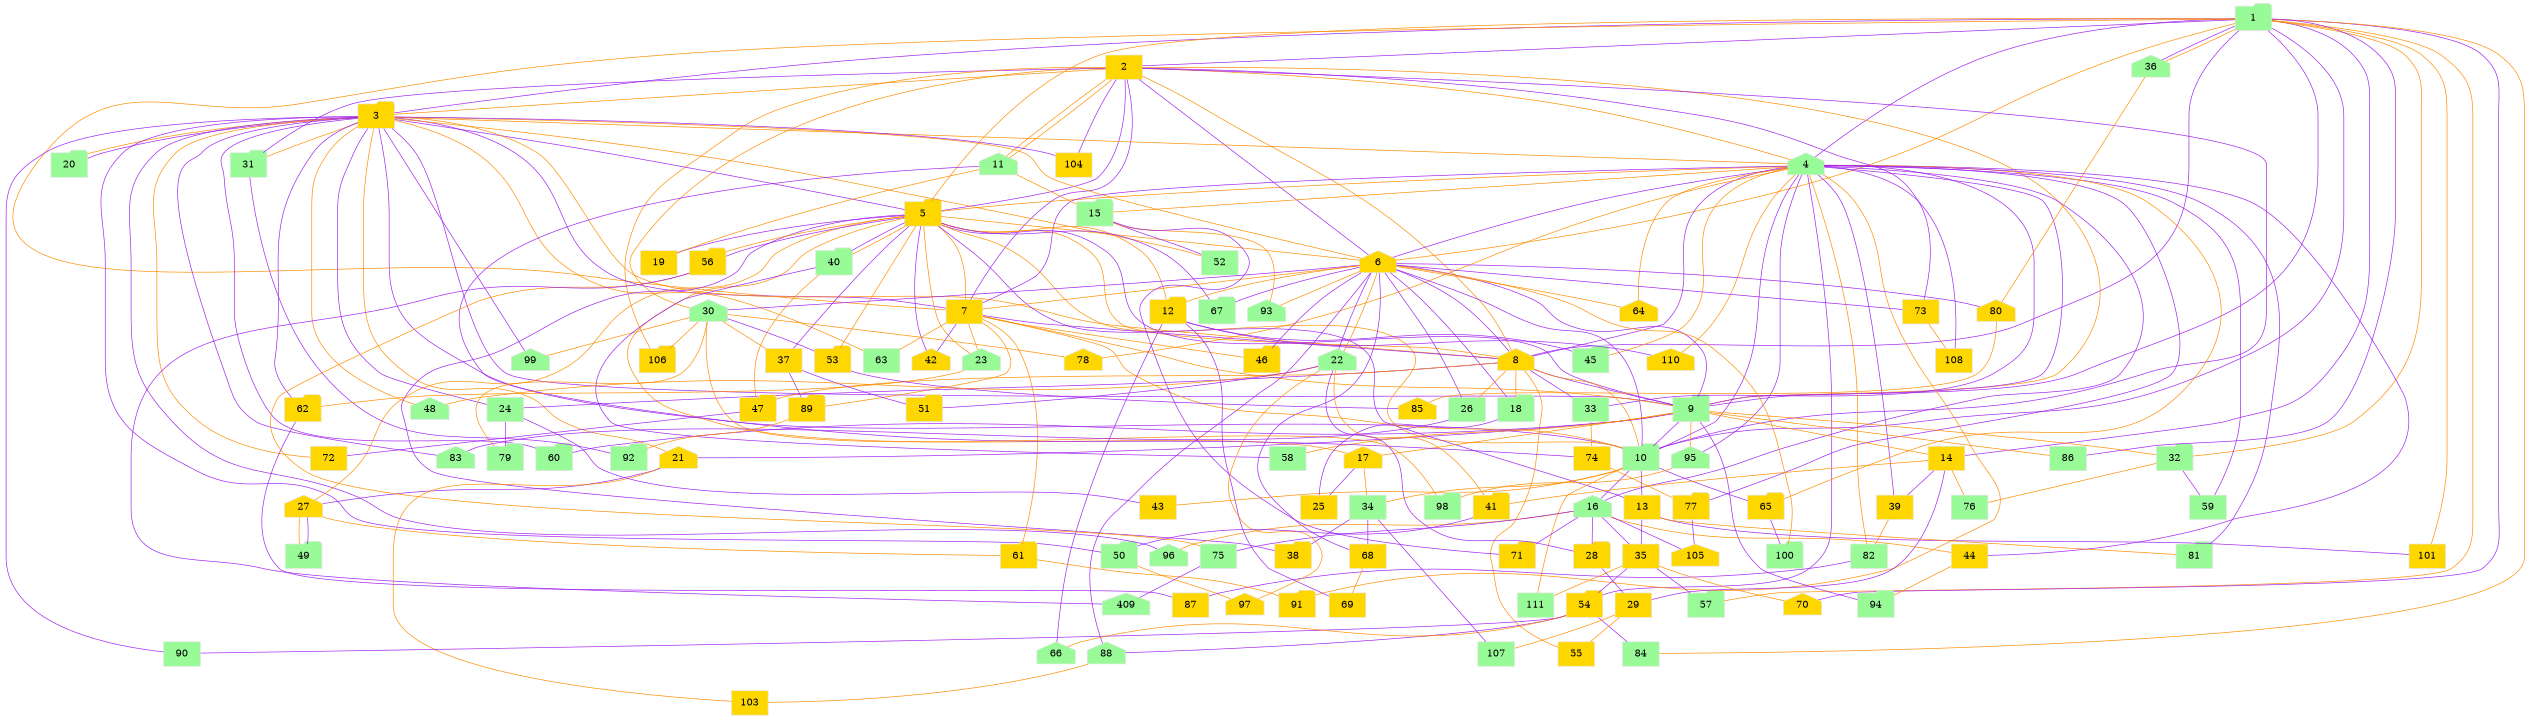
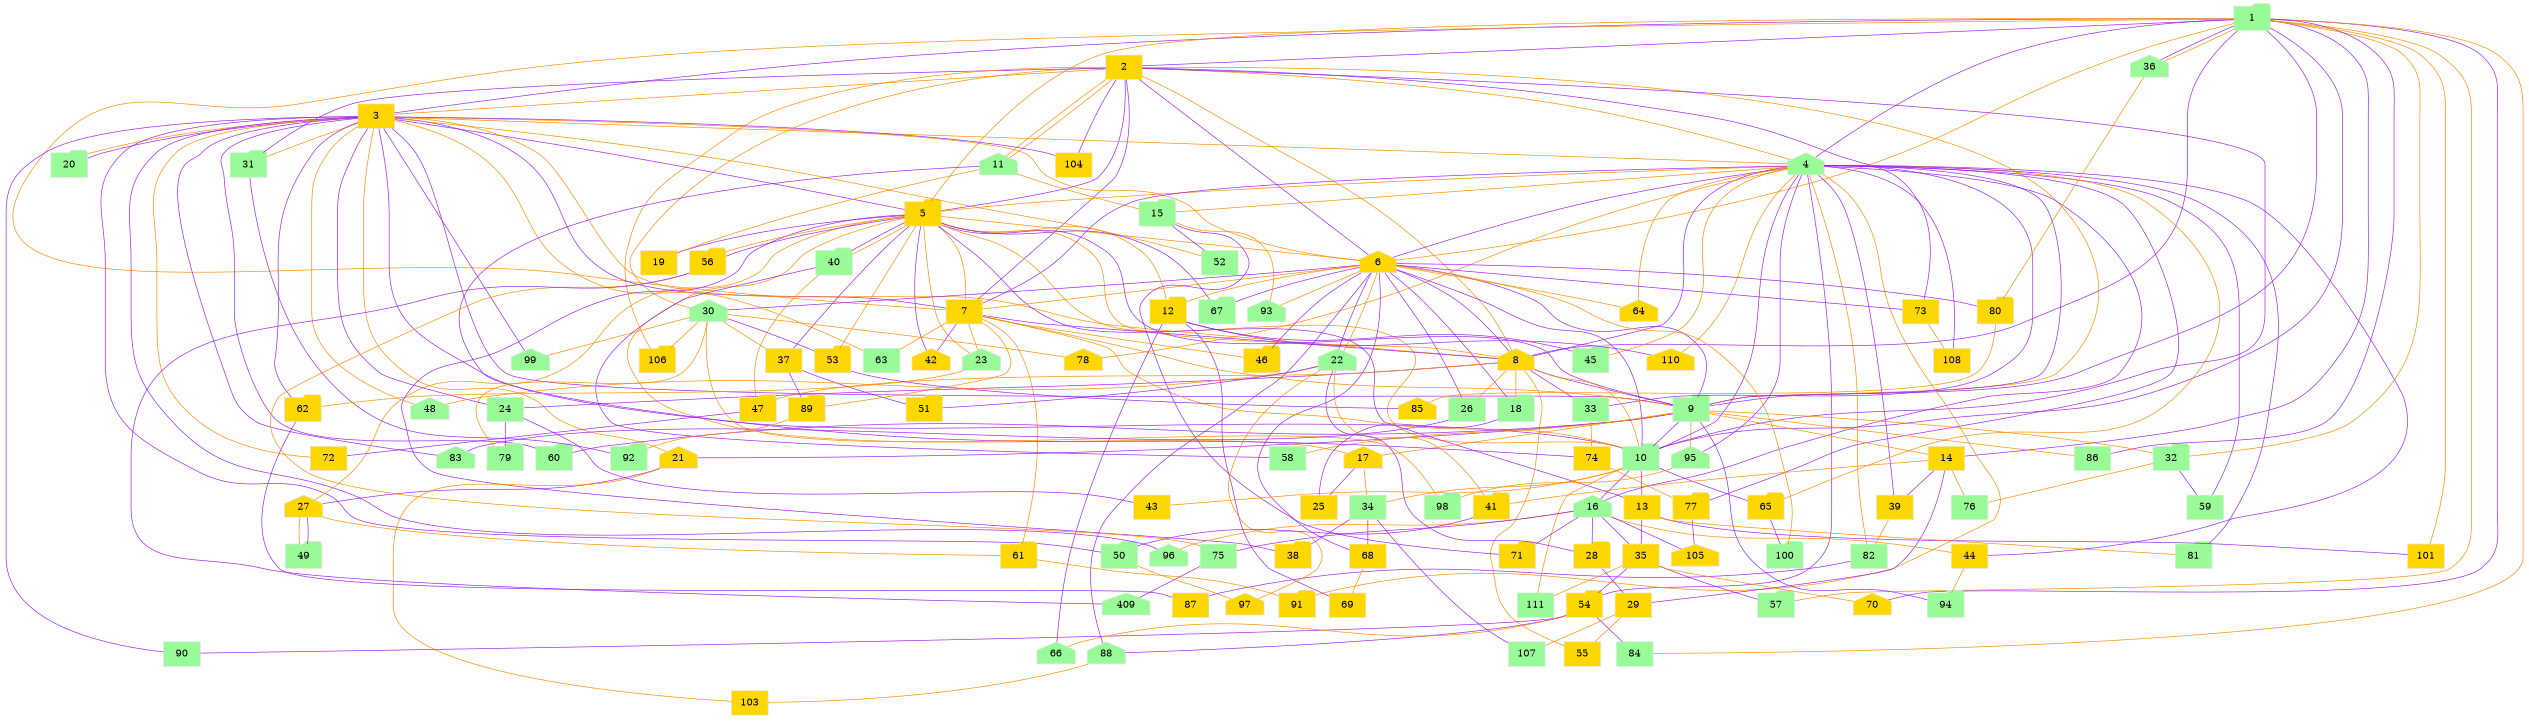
node "3": shape folder -> box
node "80": shape house -> folder
